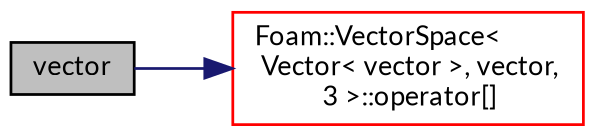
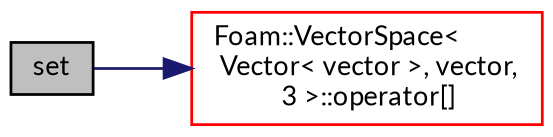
node "vector": label "vector" -> "set"
